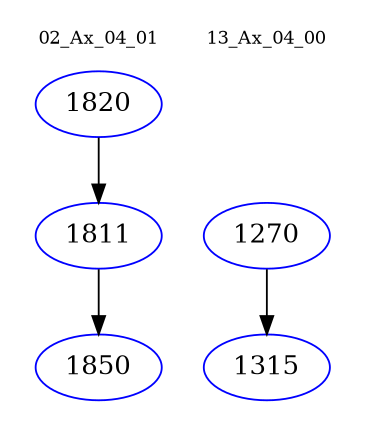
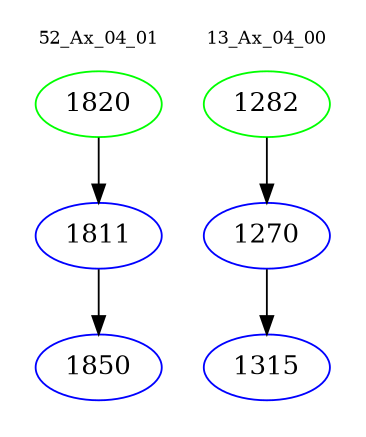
cluster "02_Ax_04_01": label "02_Ax_04_01" -> "52_Ax_04_01"
node "1820": color blue -> green
node "1282": added
